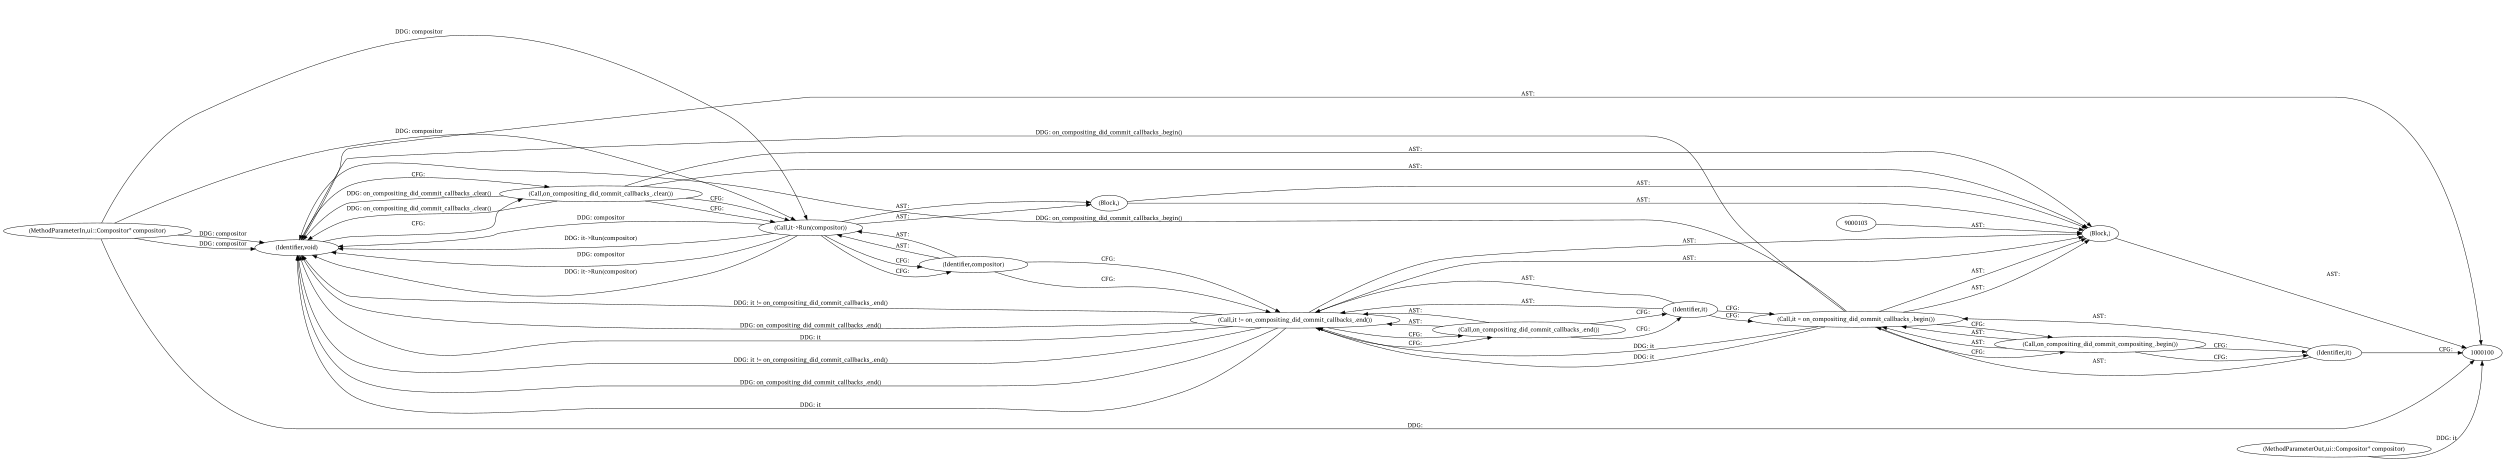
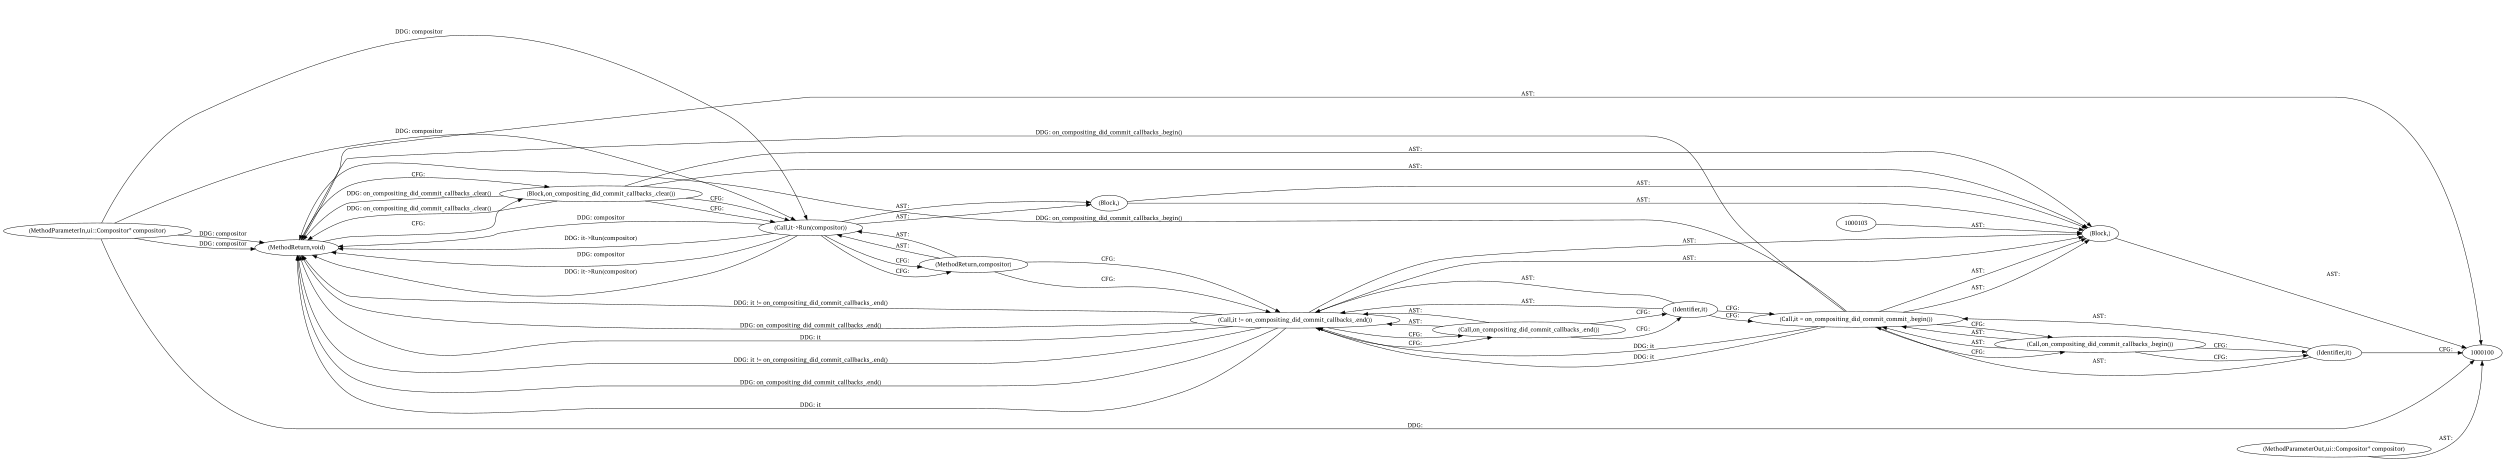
node "(Call,on_compositing_did_commit_callbacks_.clear())": label "(Call,on_compositing_did_commit_callbacks_.clear())" -> "(Block,on_compositing_did_commit_callbacks_.clear())"
node "9000103": label "9000103" -> "1000103"
node "(Identifier,void)": label "(Identifier,void)" -> "(MethodReturn,void)"
node "(Identifier,compositor)": label "(Identifier,compositor)" -> "(MethodReturn,compositor)"
node "(Call,it = on_compositing_did_commit_callbacks_.begin())": label "(Call,it = on_compositing_did_commit_callbacks_.begin())" -> "(Call,it = on_compositing_did_commit_commit_.begin())"
node "(Call,on_compositing_did_commit_compositing_.begin())": label "(Call,on_compositing_did_commit_compositing_.begin())" -> "(Call,on_compositing_did_commit_callbacks_.begin())"
edge "(MethodParameterOut,ui::Compositor* compositor)" -> "1000100": label "DDG: it" -> "AST: "
